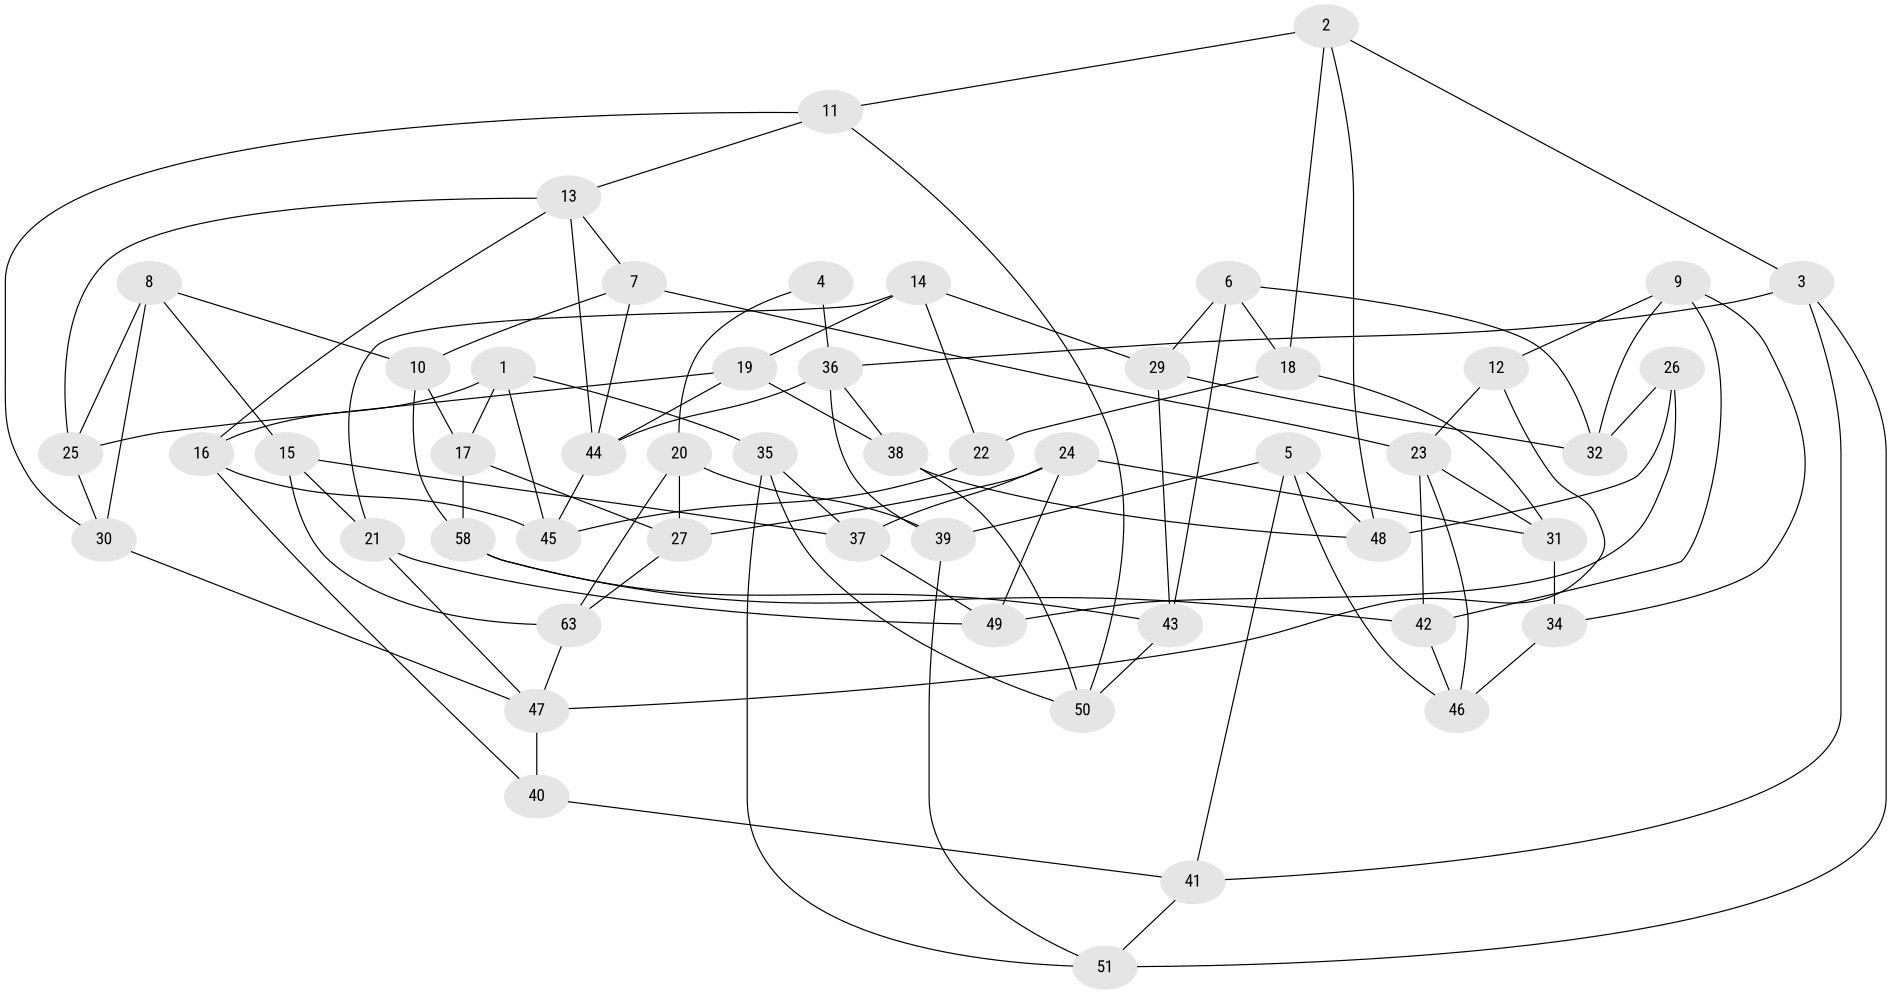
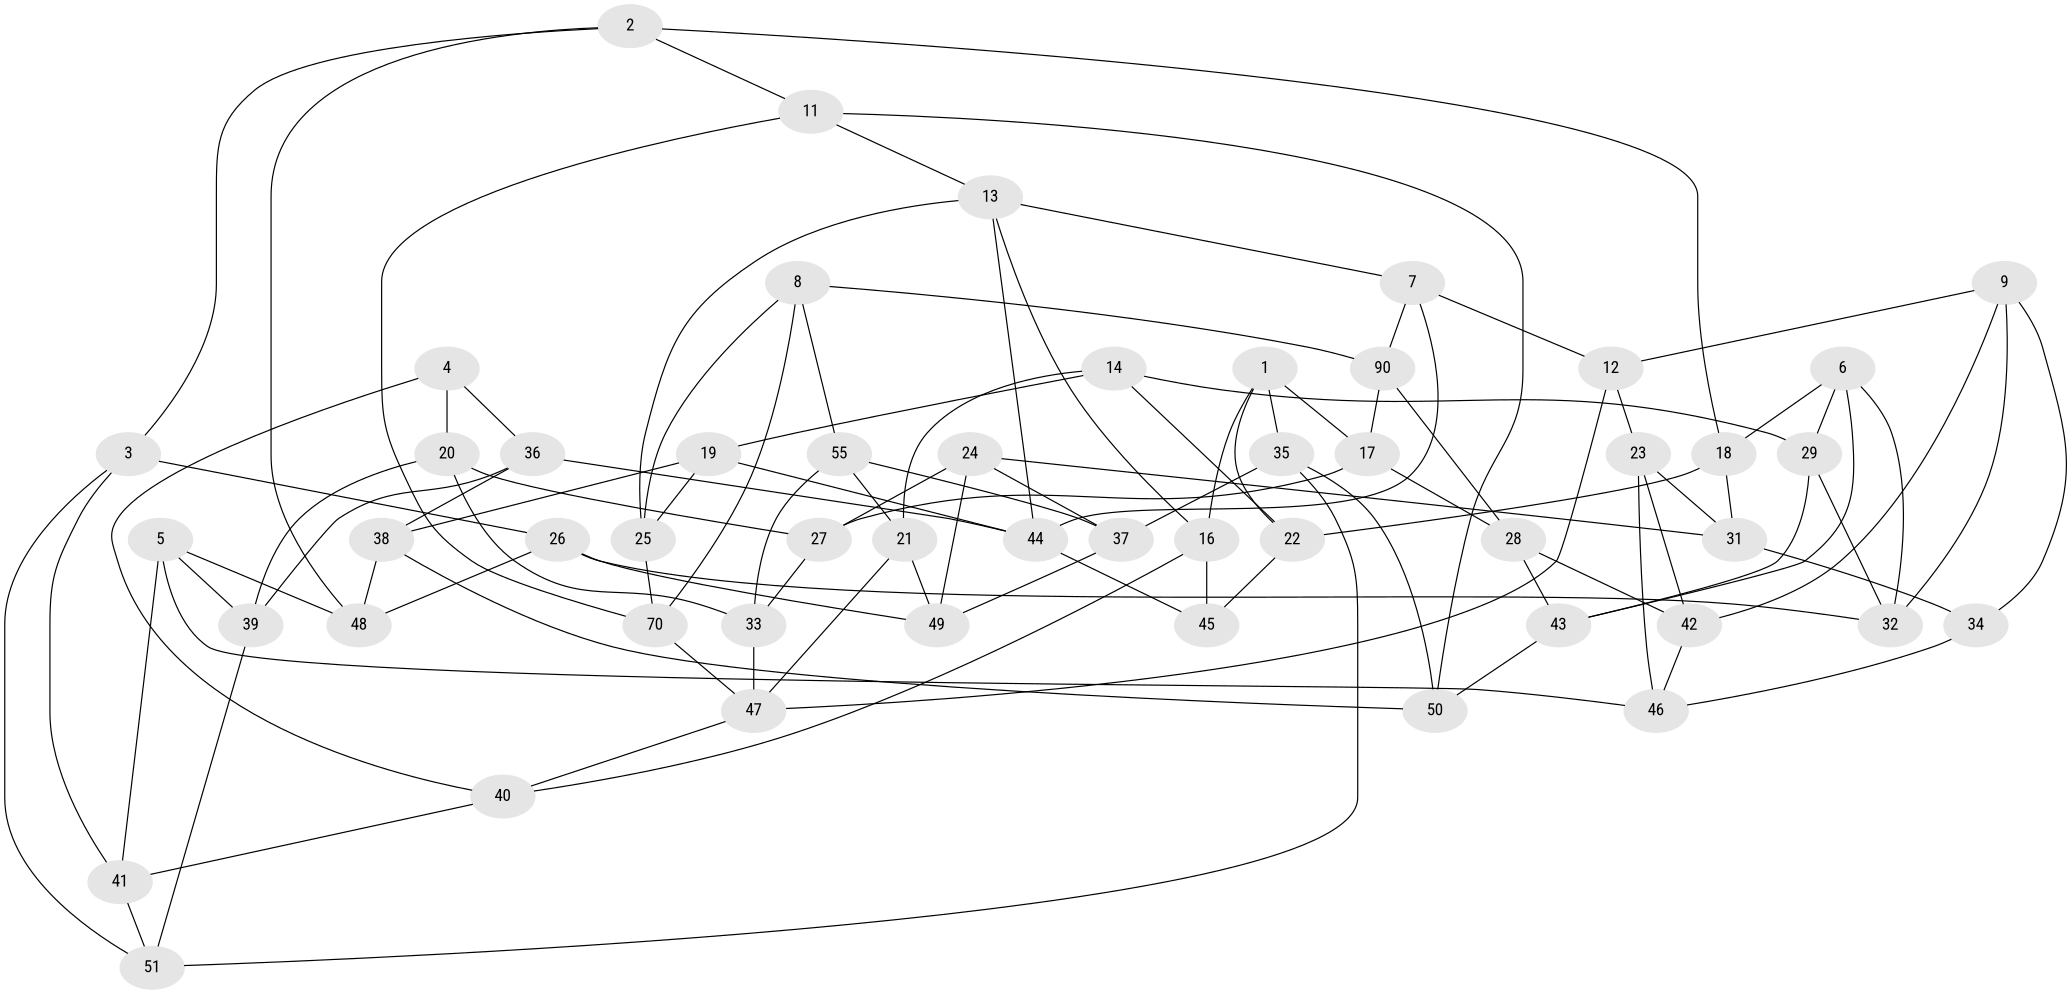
edge "3" -- "36": now "3" -- "26"
node "10": label "10" -> "90"
edge "7" -- "23": now "7" -- "12"
node "15": label "15" -> "55"
edge "1" -- "45": now "1" -- "22"
node "30": label "30" -> "70"
node "58": label "58" -> "28"
edge "4" -- "40": added
node "63": label "63" -> "33"
